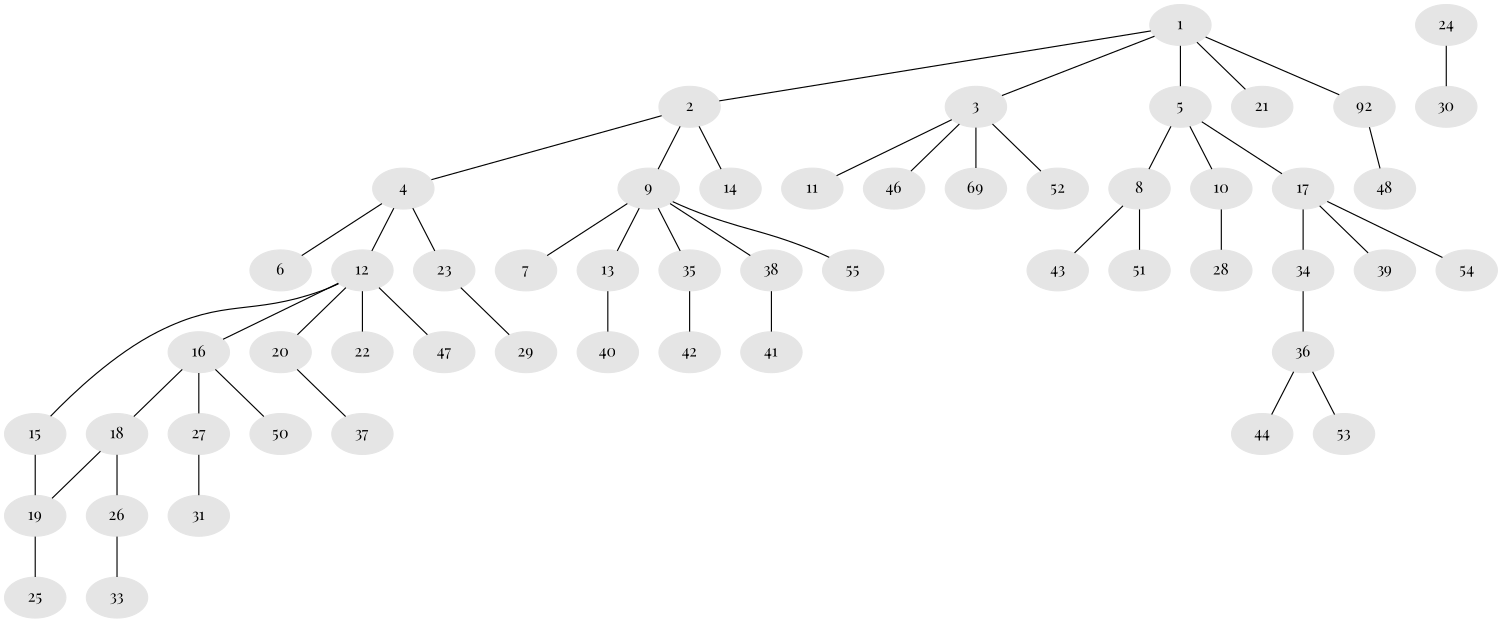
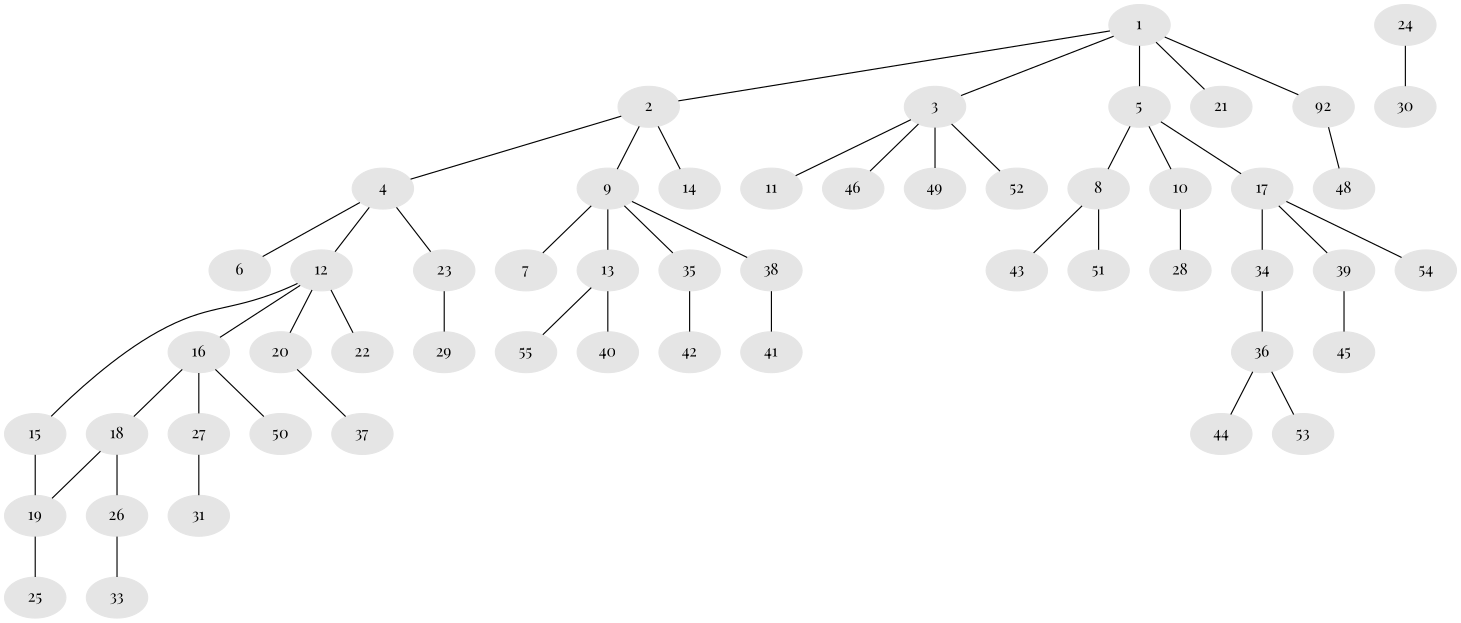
node "69": label "69" -> "49"
edge "9" -- "55": now "13" -- "55"
node "47": removed
node "45": added
